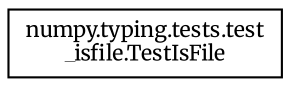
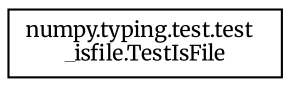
node "numpy.typing.tests.test _isfile.TestIsFile": label "numpy.typing.tests.test _isfile.TestIsFile" -> "numpy.typing.test.test _isfile.TestIsFile"
